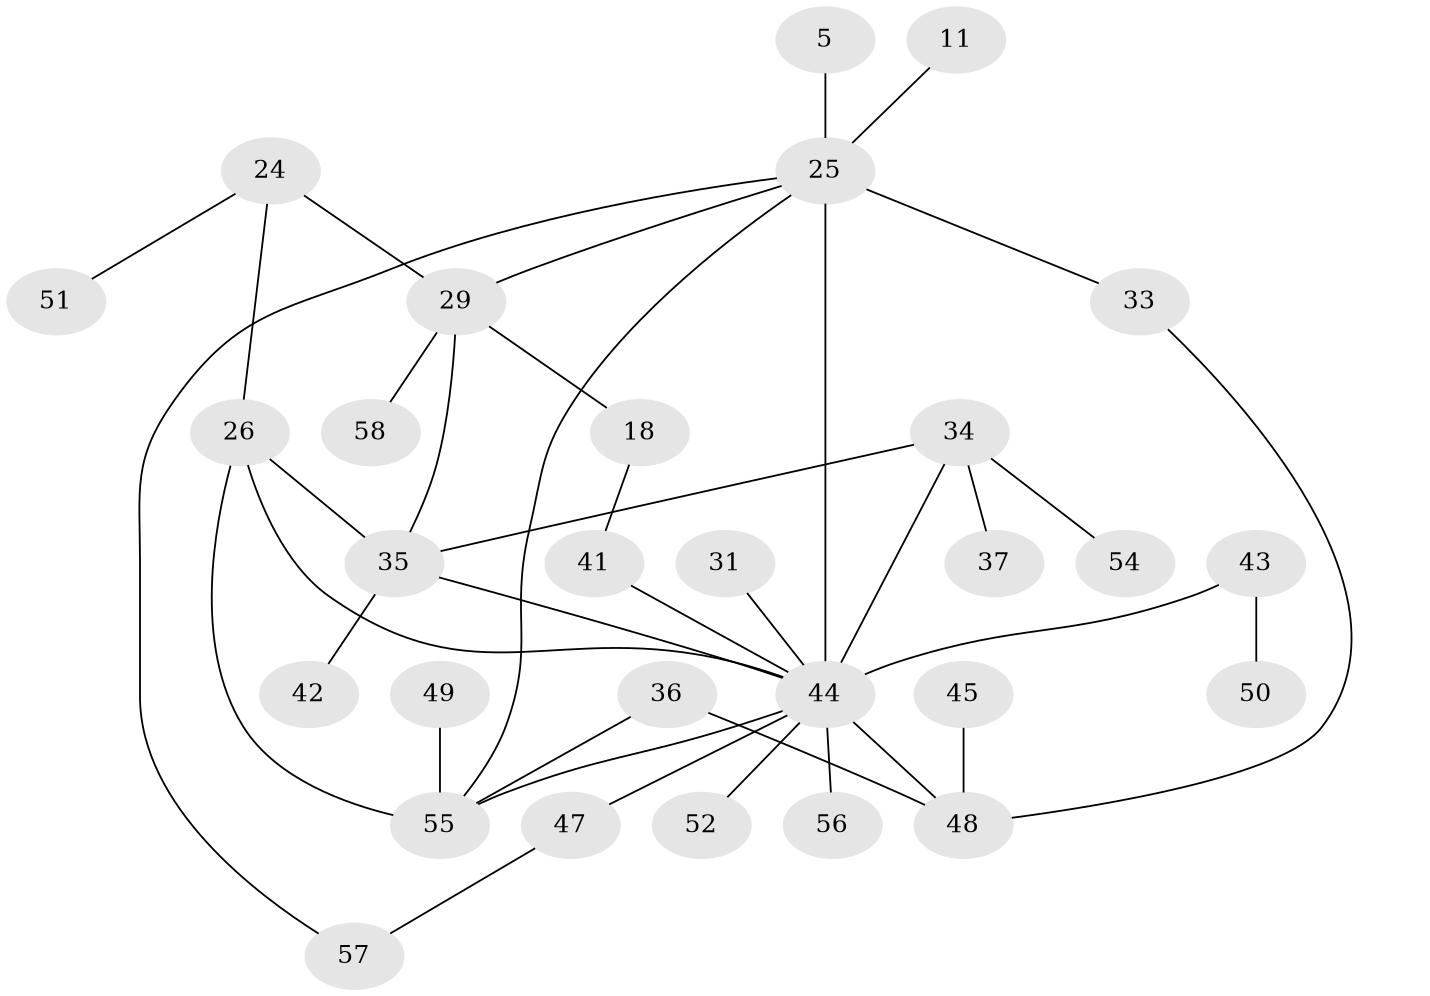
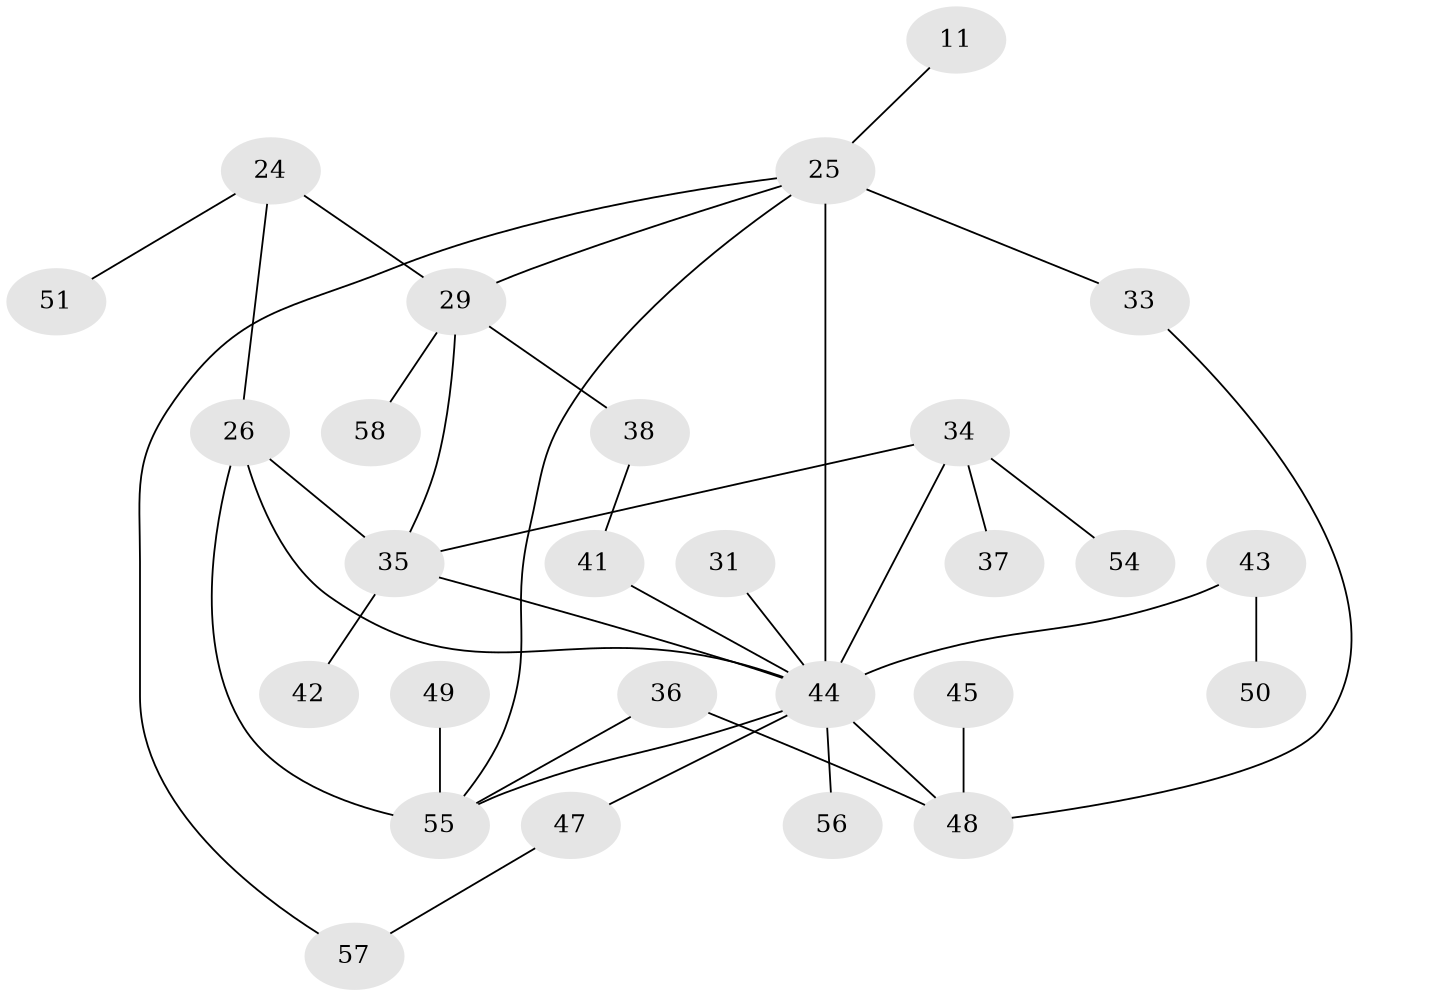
node "5": removed
node "18": label "18" -> "38"
node "52": removed
